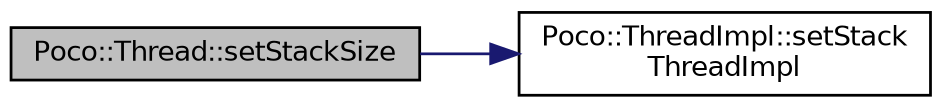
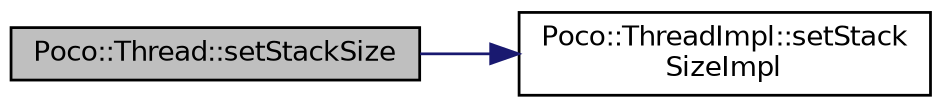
node "Poco::ThreadImpl::setStack ThreadImpl": label "Poco::ThreadImpl::setStack ThreadImpl" -> "Poco::ThreadImpl::setStack SizeImpl"
